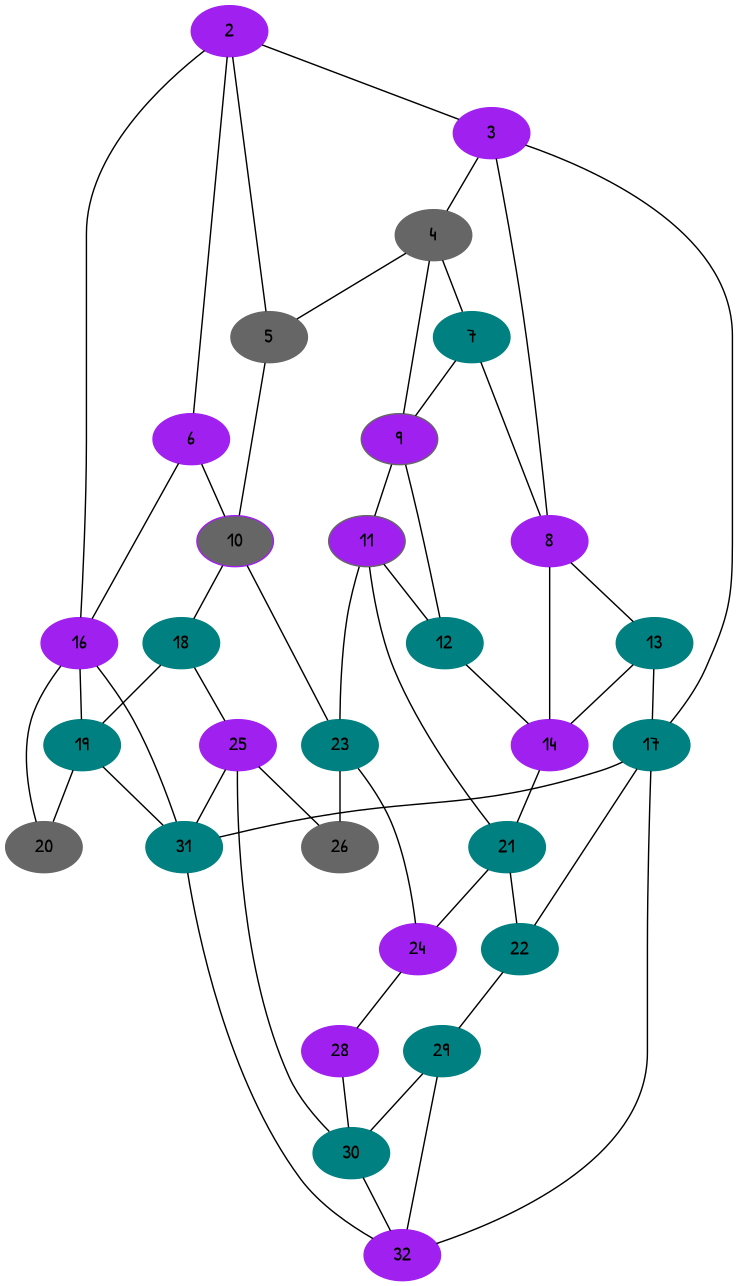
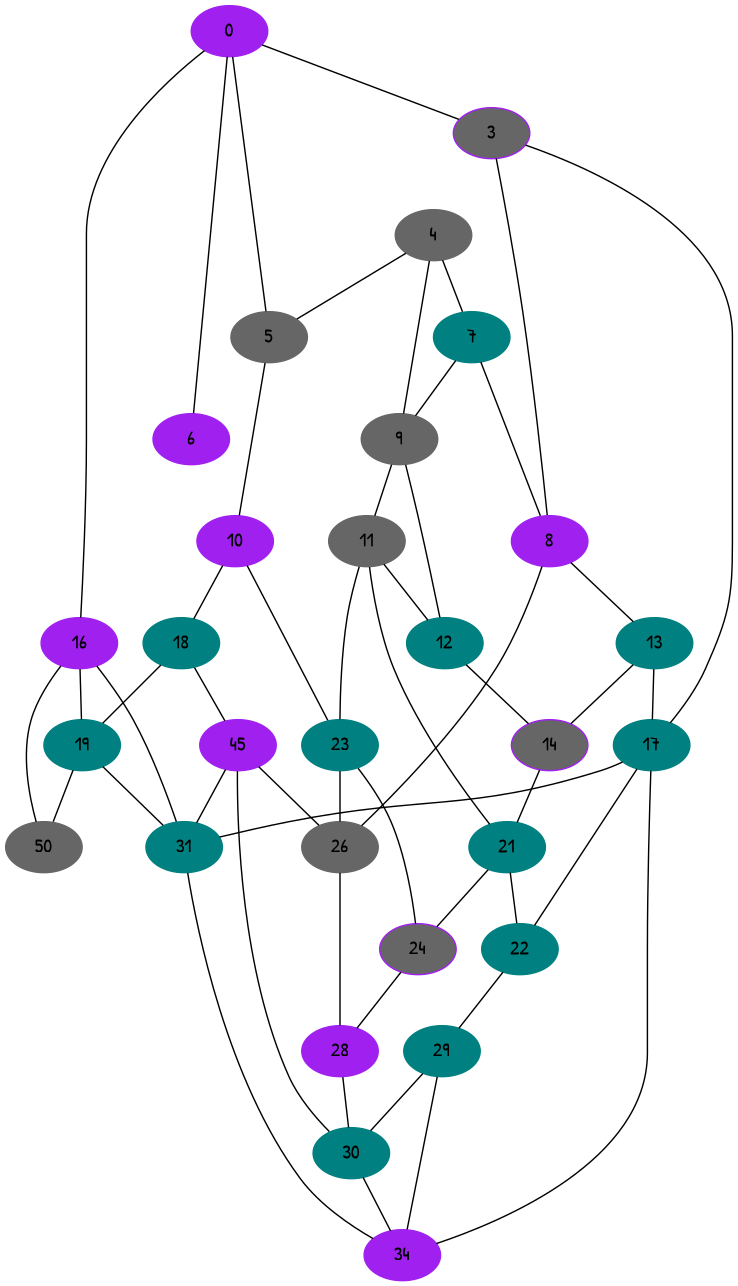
node "2": label "2" -> "0"
node "3": fillcolor purple -> gray40
edge "3" -- "4": removed
node "9": fillcolor purple -> gray40
edge "6" -- "10": removed
edge "6" -- "16": removed
node "10": fillcolor gray40 -> purple
node "11": fillcolor purple -> gray40
edge "8" -- "14": now "8" -- "26"
node "25": label "25" -> "45"
node "14": fillcolor purple -> gray40
node "20": label "20" -> "50"
edge "26" -- "28": added
node "24": fillcolor purple -> gray40
node "32": label "32" -> "34"
